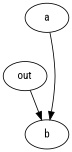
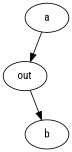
edge "a" -> "b": now "a" -> "out"
